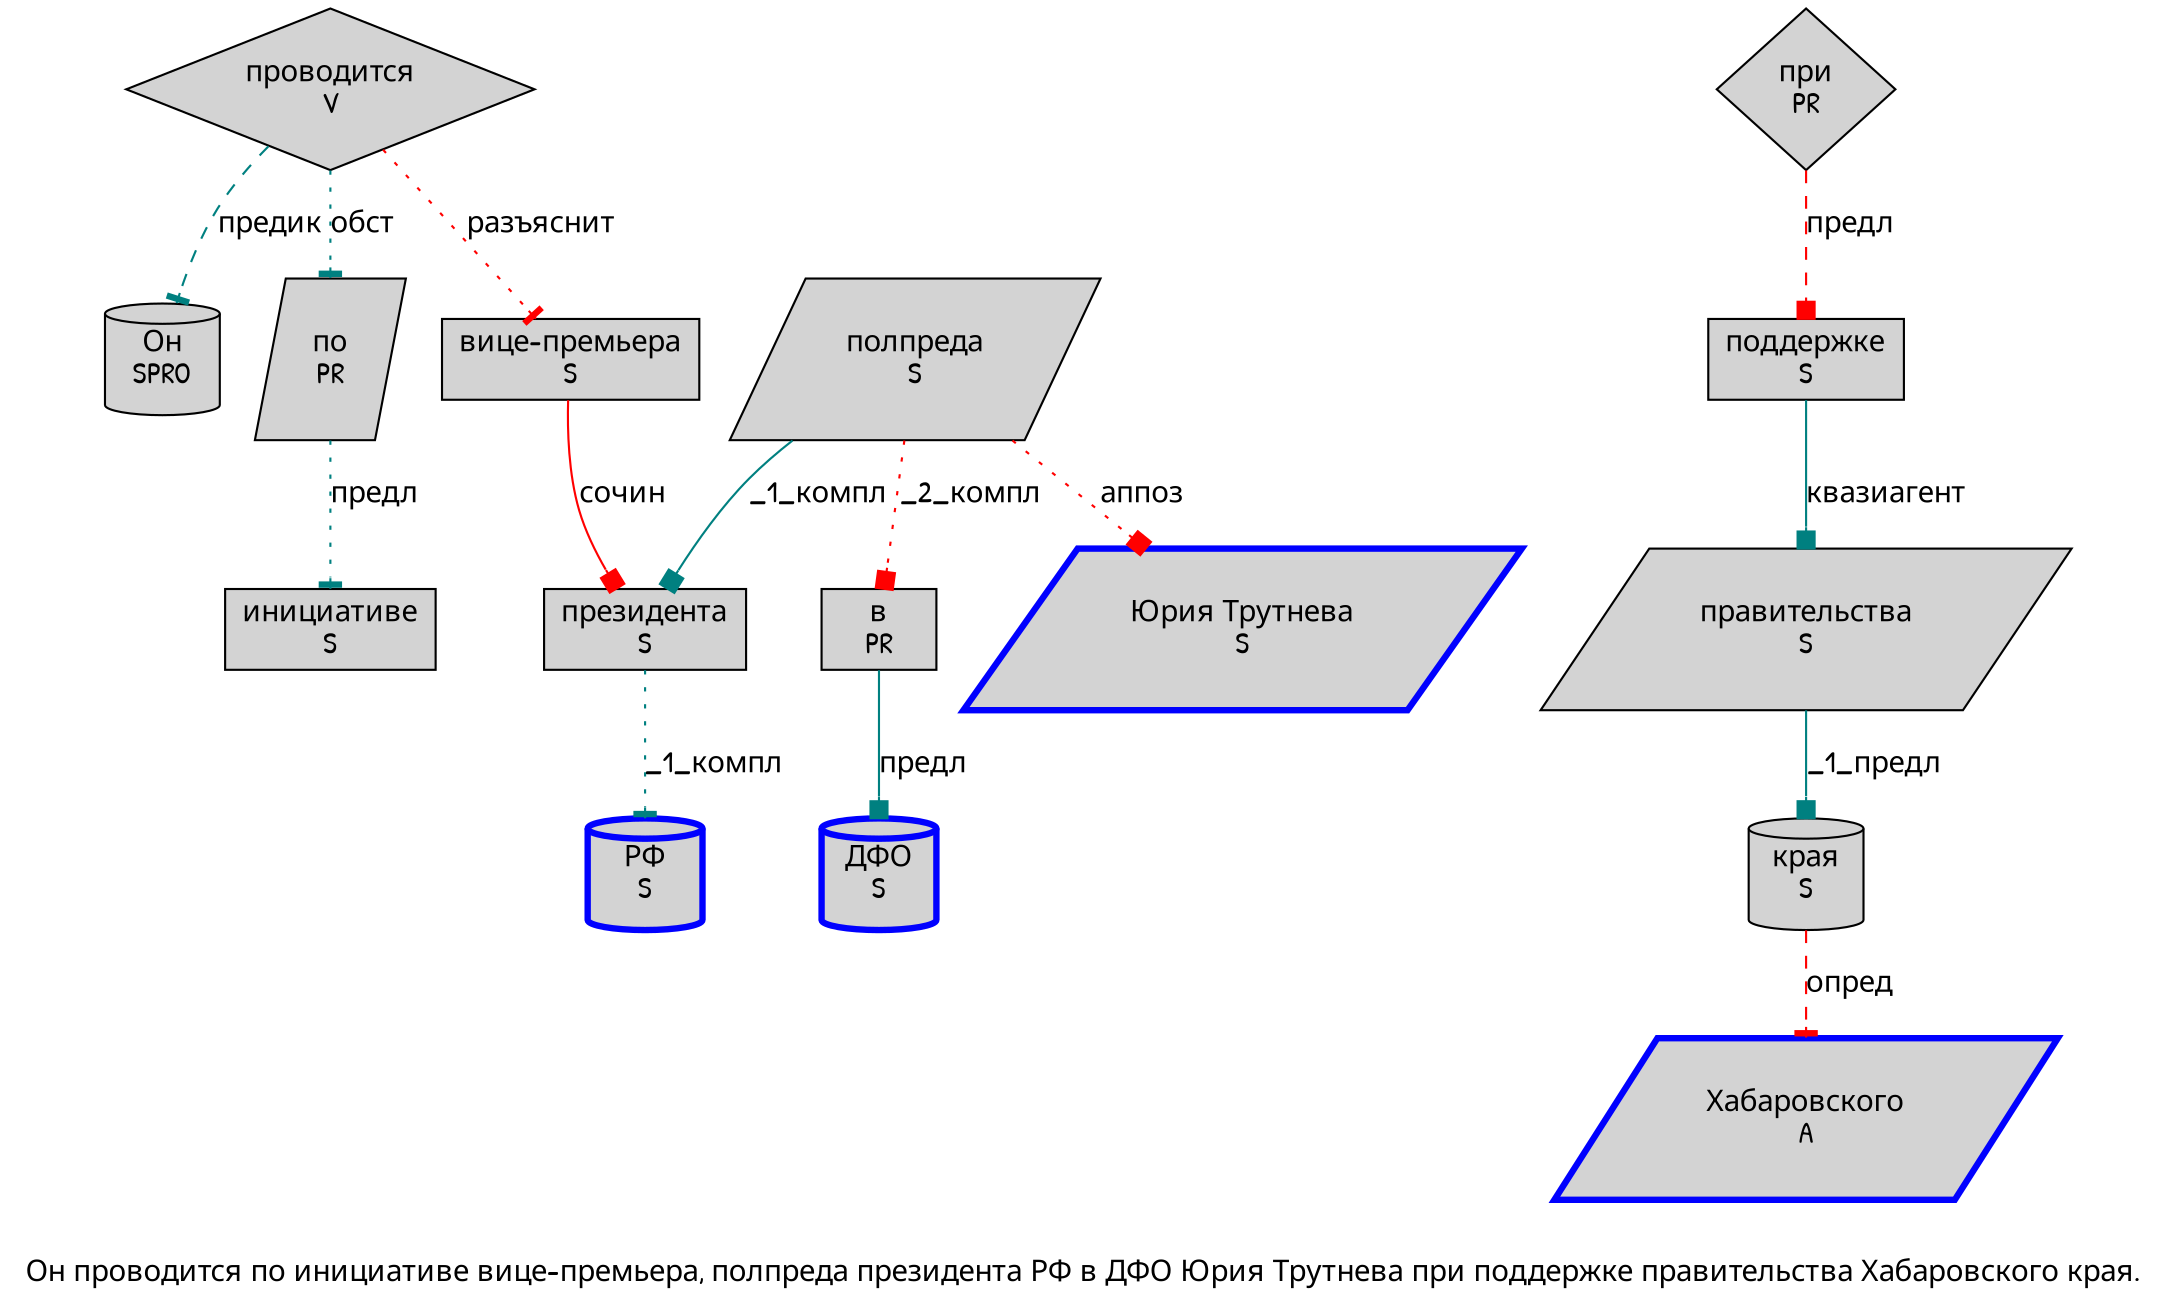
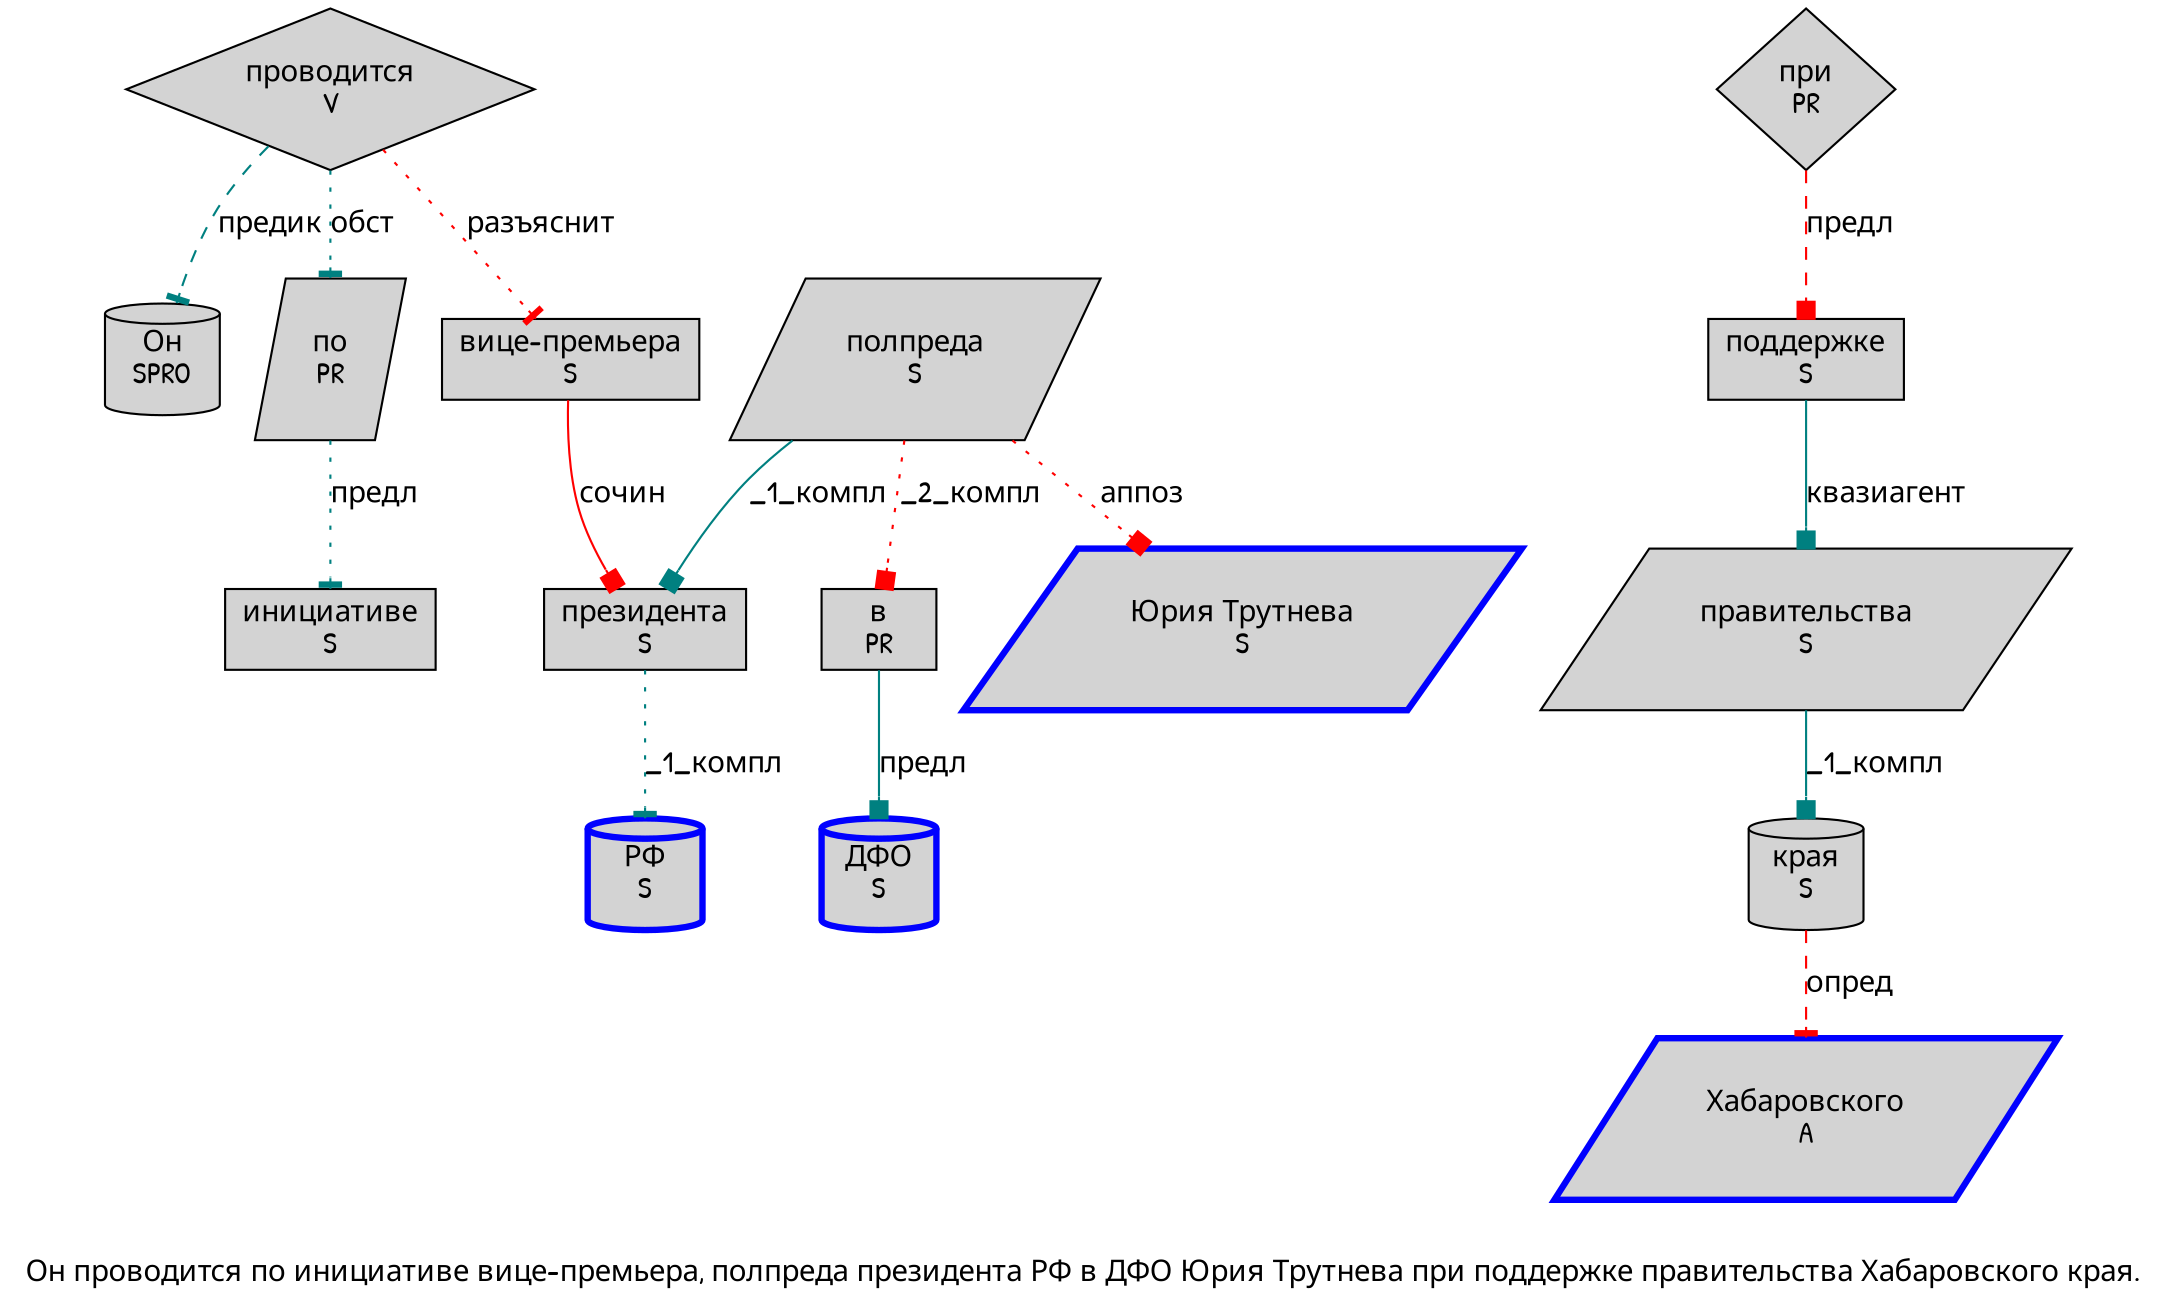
edge "правительства S" -> "края S": label "_1_предл" -> "_1_компл"
